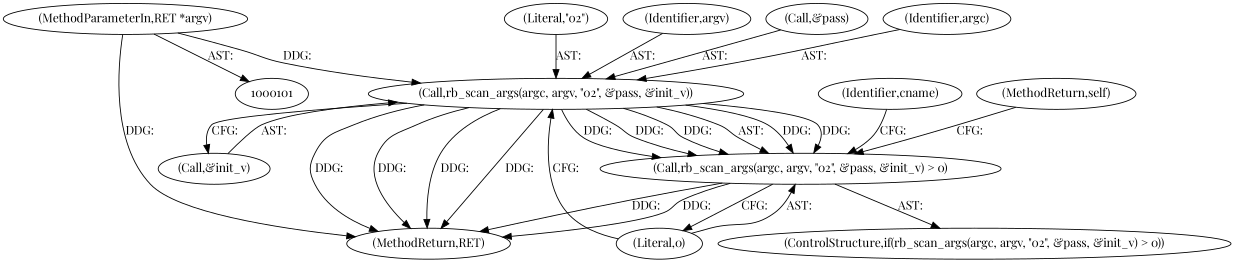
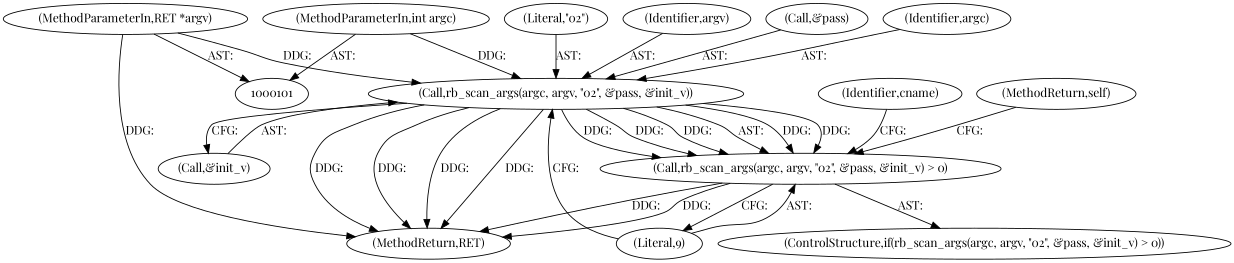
node "(MethodParameterIn,int argc)": added
node "(Literal,0)": label "(Literal,0)" -> "(Literal,9)"
